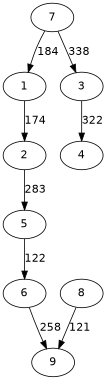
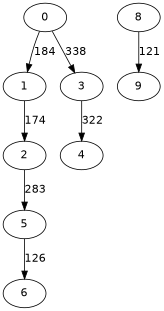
node "7": label "7" -> "0"
edge "5" -> "6": label "122" -> "126"
edge "6" -> "9": removed, label "258"
